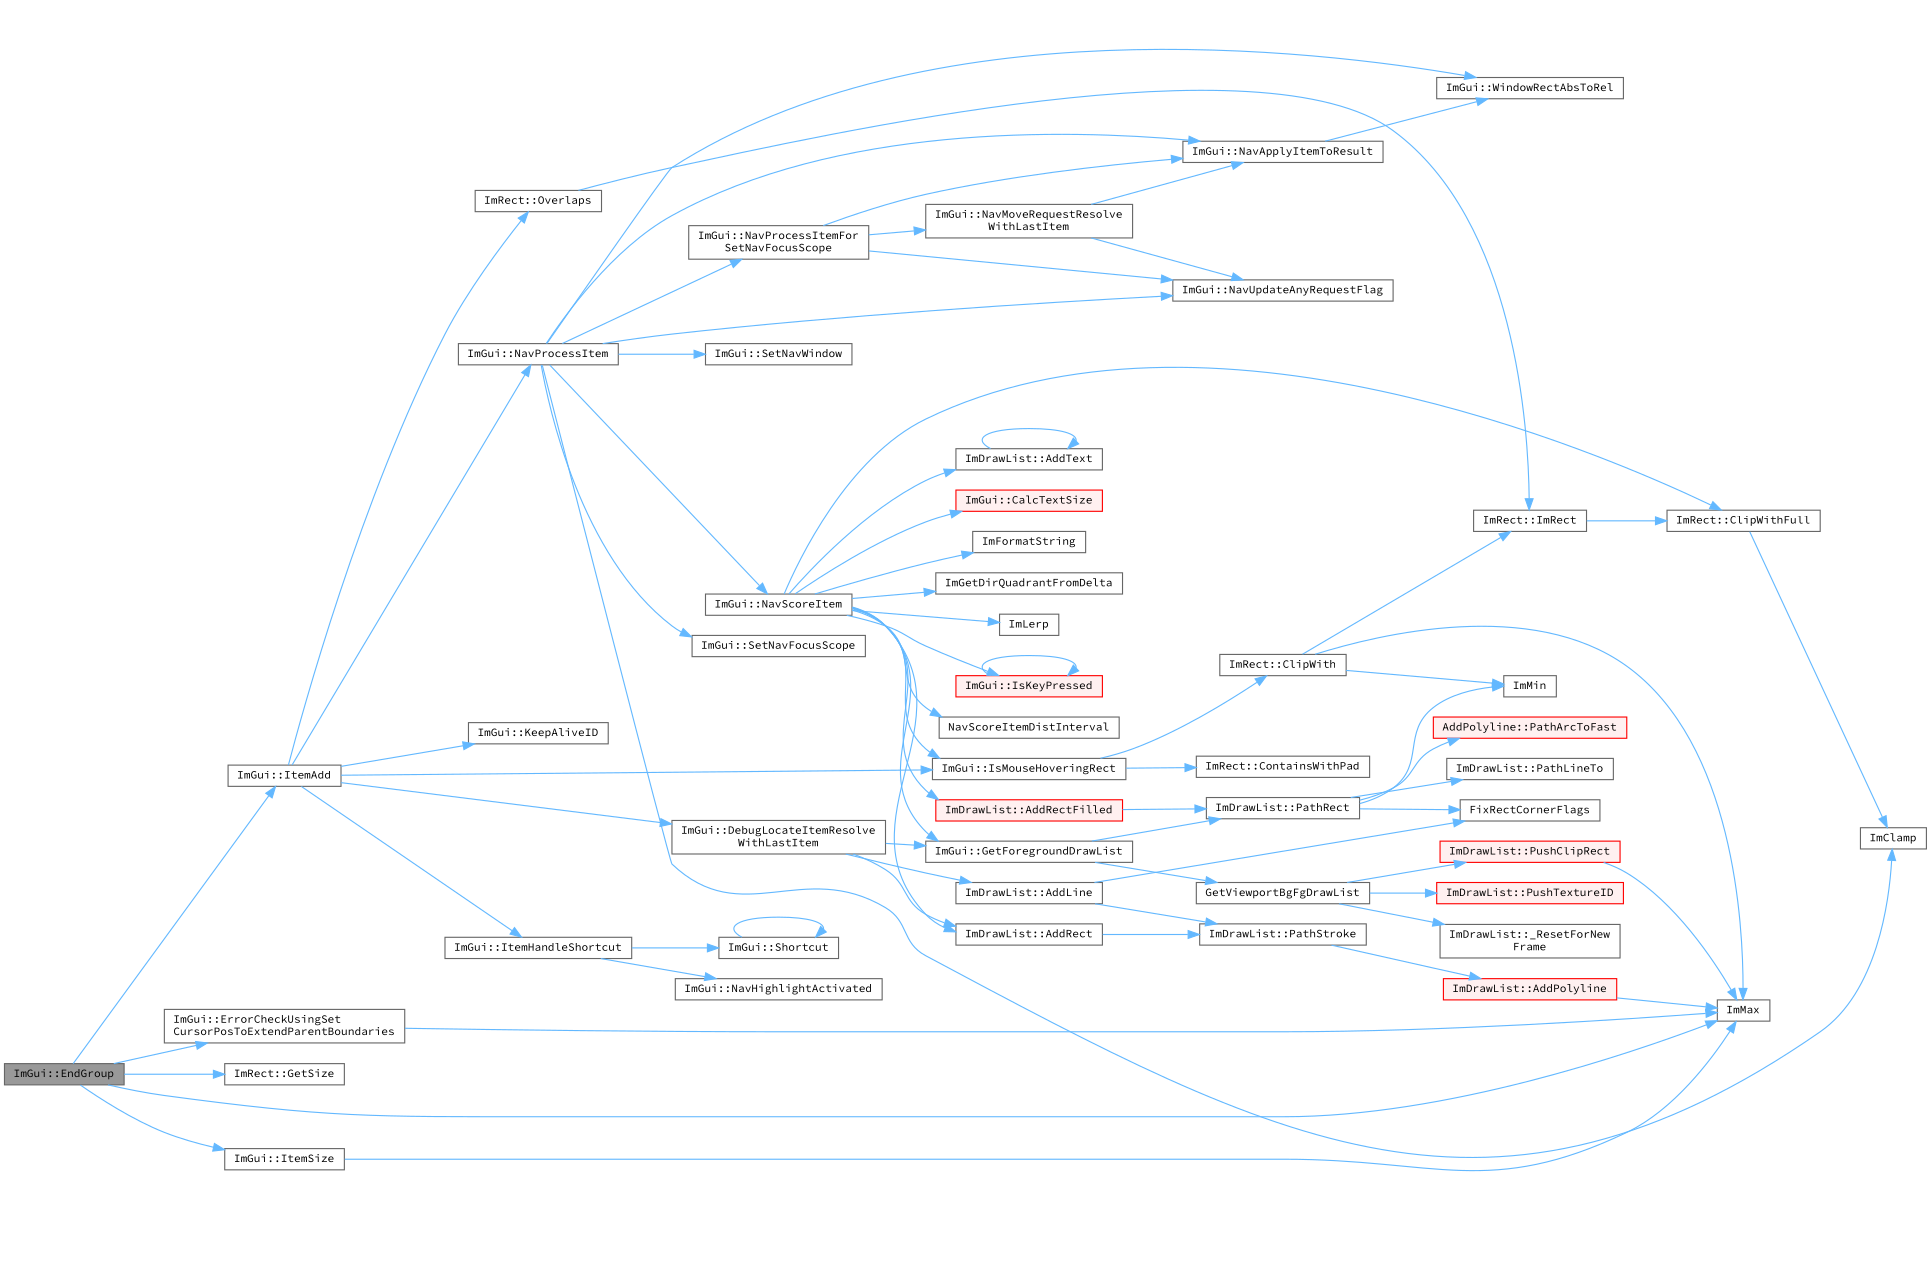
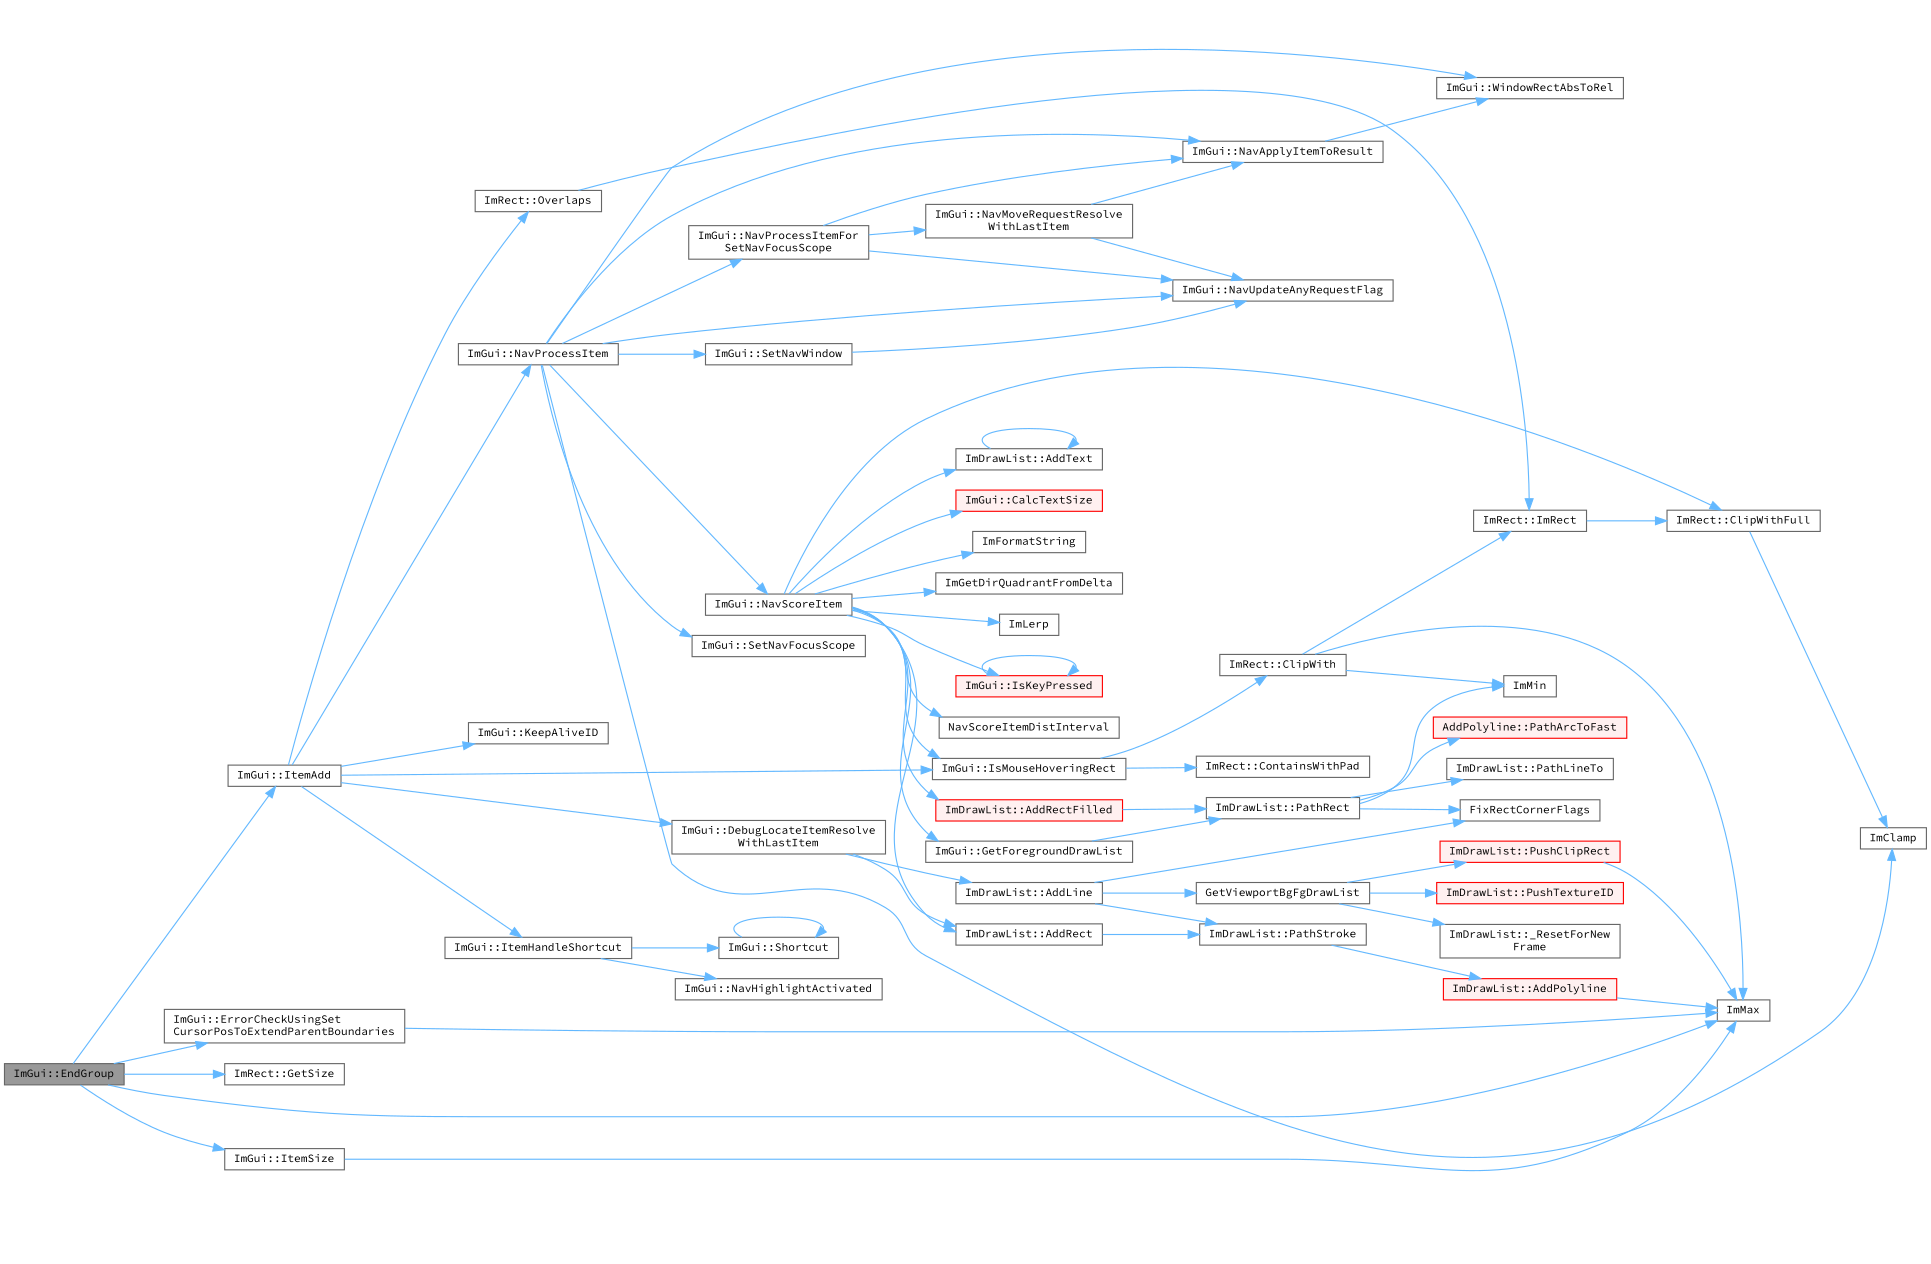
edge "ImGui::SetNavWindow" -> "ImGui::NavUpdateAnyRequestFlag": added
edge "ImGui::DebugLocateItemResolve WithLastItem" -> "ImGui::GetForegroundDrawList": removed
edge "ImGui::GetForegroundDrawList" -> "GetViewportBgFgDrawList": now "ImDrawList::AddLine" -> "GetViewportBgFgDrawList"
